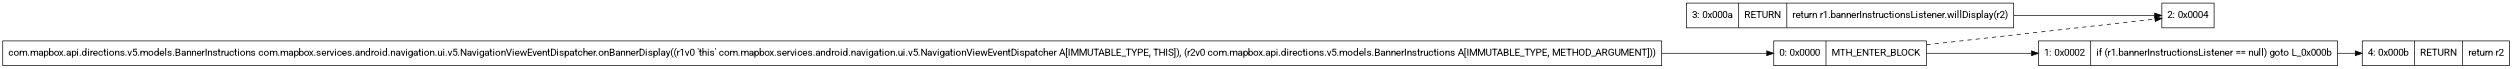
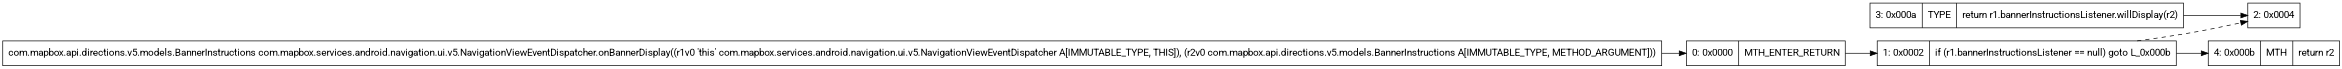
node "3: 0x000a": text "RETURN" -> "TYPE"
edge "0: 0x0000" -> "2: 0x0004": now "1: 0x0002" -> "2: 0x0004"
node "0: 0x0000": text "MTH_ENTER_BLOCK" -> "MTH_ENTER_RETURN"
node "4: 0x000b": text "RETURN" -> "MTH"
